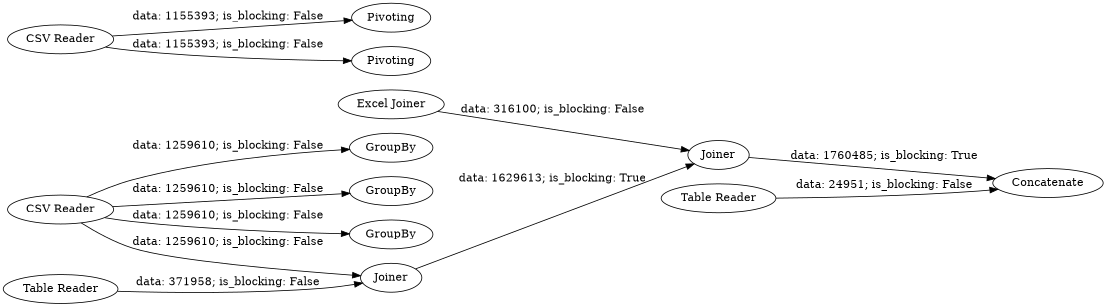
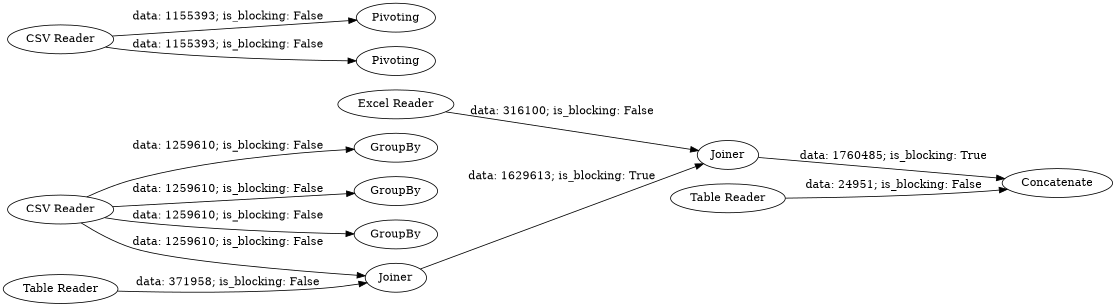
node "Excel Joiner": label "Excel Joiner" -> "Excel Reader"
